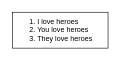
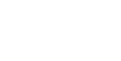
node "I love heroes You love heroes They love heroes": removed
